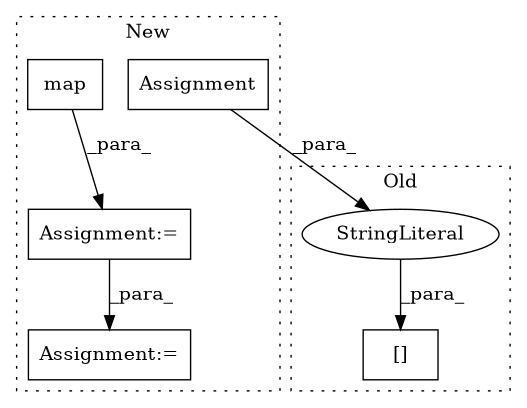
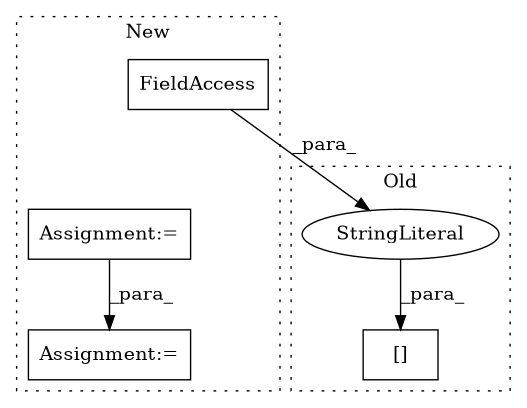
node "map": removed
node "Assignment": label "Assignment" -> "FieldAccess"
